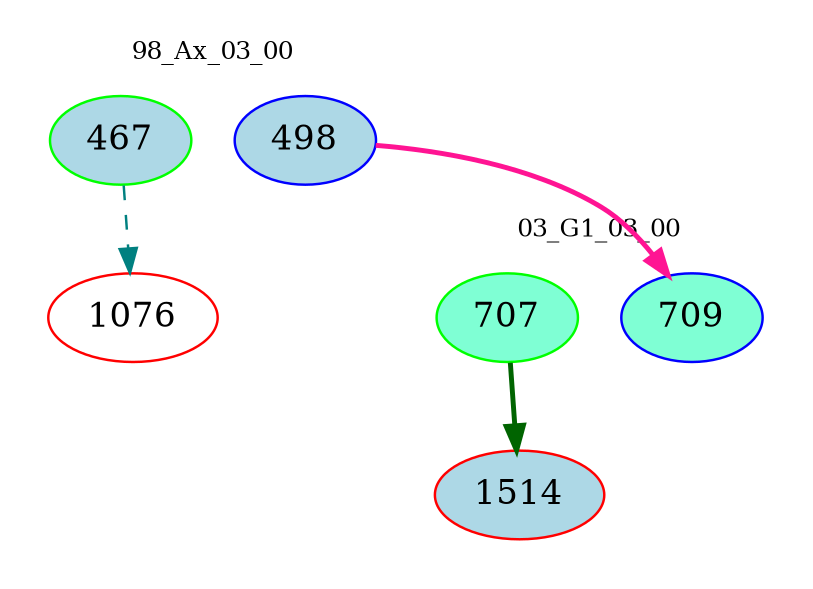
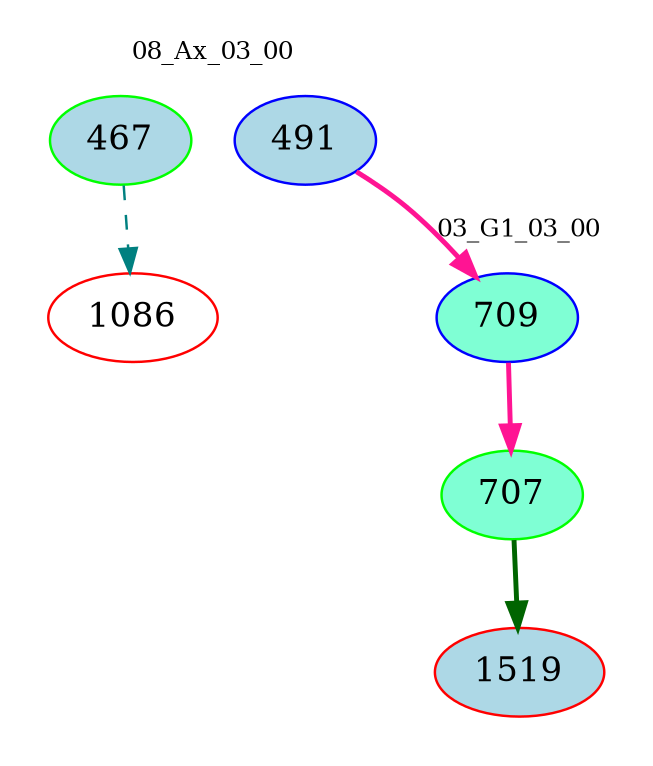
cluster "98_Ax_03_00": label "98_Ax_03_00" -> "08_Ax_03_00"
node "498": label "498" -> "491"
node "1076": label "1076" -> "1086"
edge "709" -> "707": added
node "1514": label "1514" -> "1519"
